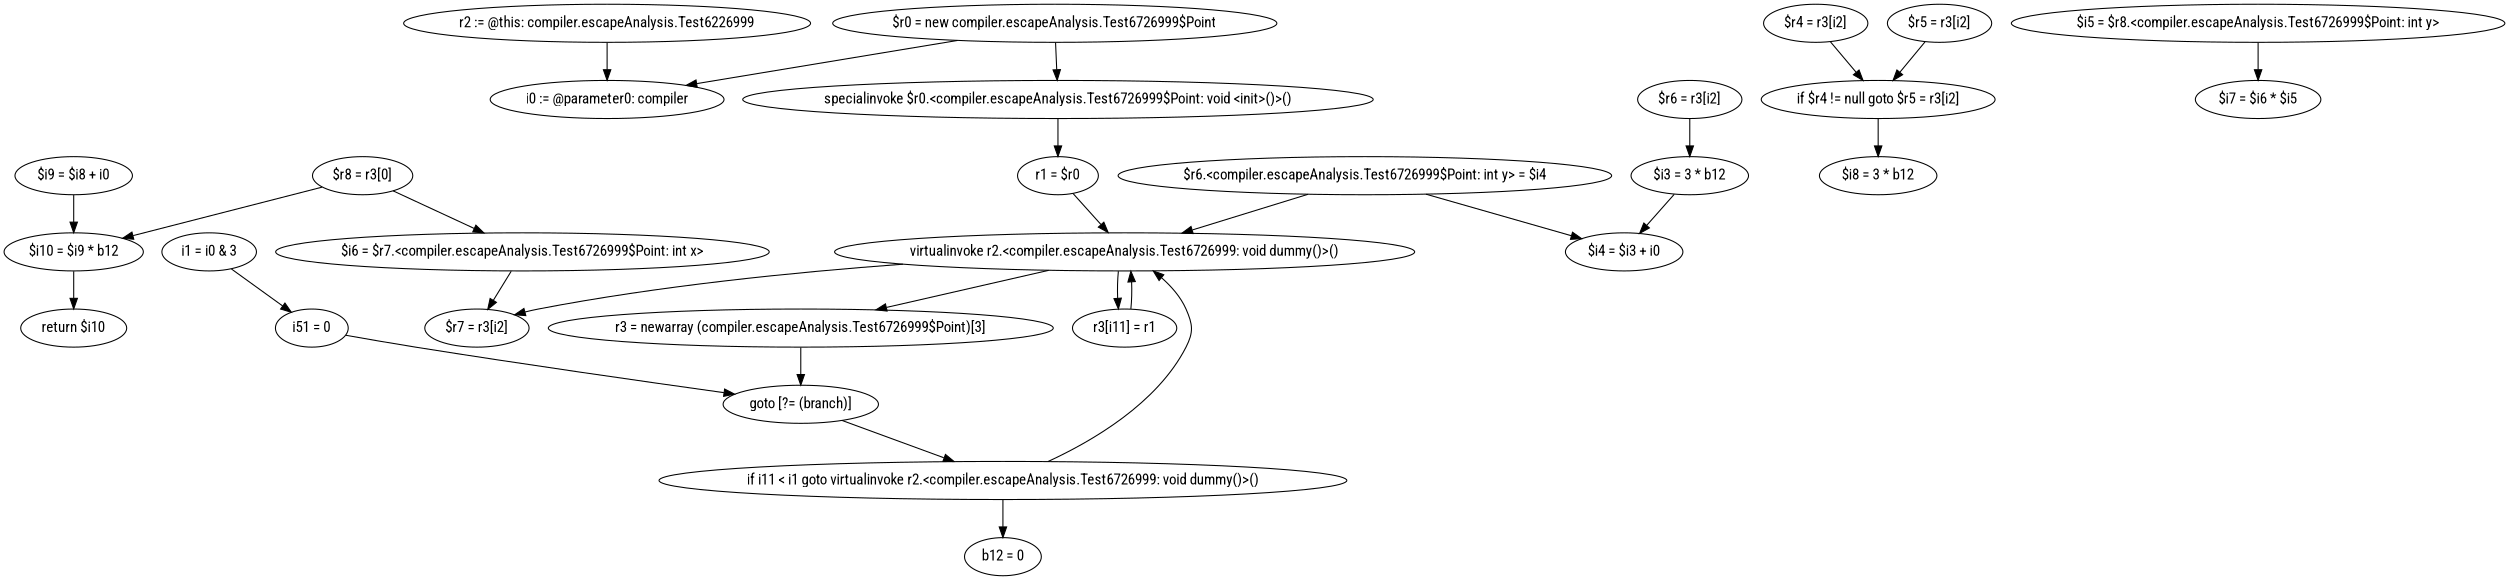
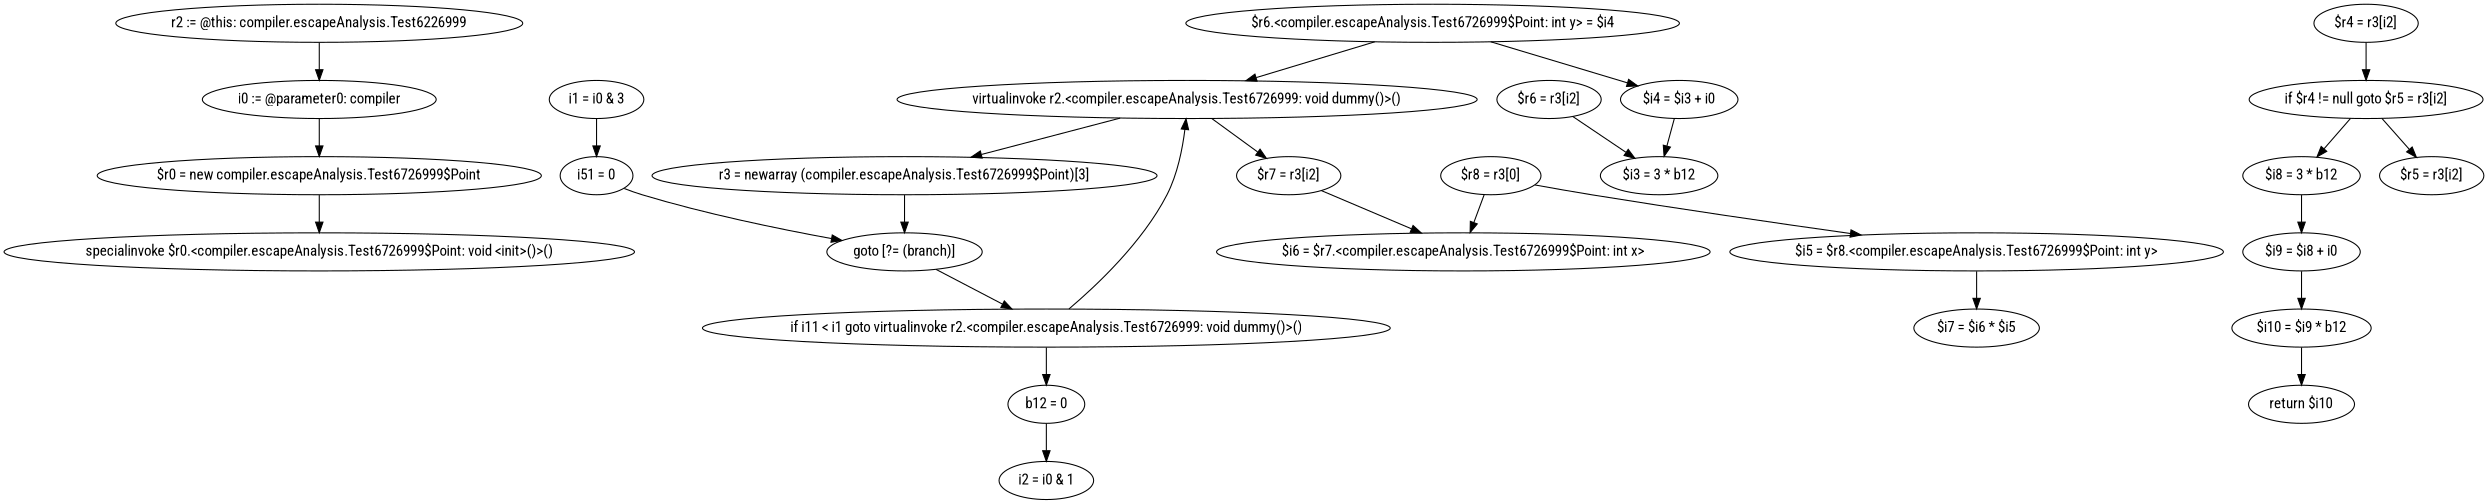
edge "$r5 = r3[i2]" -> "if $r4 != null goto $r5 = r3[i2]": reversed
edge "$r0 = new compiler.escapeAnalysis.Test6726999$Point" -> "i0 := @parameter0: compiler": reversed
node "r1 = $r0": removed
edge "$i8 = 3 * b12" -> "$i9 = $i8 + i0": added
edge "$i3 = 3 * b12" -> "$i4 = $i3 + i0": reversed
edge "$r8 = r3[0]" -> "$i10 = $i9 * b12": now "$r8 = r3[0]" -> "$i5 = $r8.<compiler.escapeAnalysis.Test6726999$Point: int y>"
edge "$i6 = $r7.<compiler.escapeAnalysis.Test6726999$Point: int x>" -> "$r7 = r3[i2]": reversed
node "r3[i11] = r1": removed
node "i2 = i0 & 1": added
